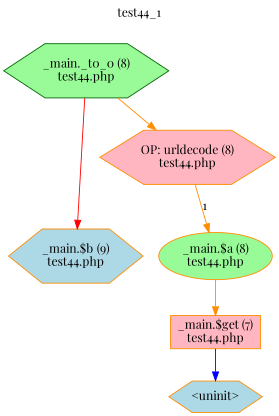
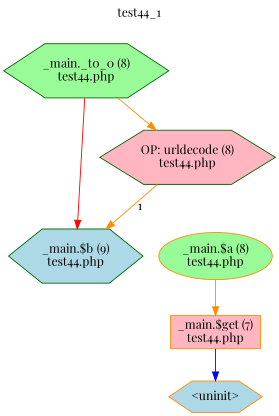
node "OP: urldecode (8) test44.php": color darkorange -> darkgreen
edge "OP: urldecode (8) test44.php" -> "_main.$a (8) test44.php": now "OP: urldecode (8) test44.php" -> "_main.$b (9) test44.php"
node "_main.$b (9) test44.php": color darkorange -> darkgreen
